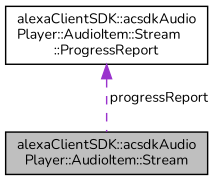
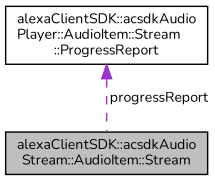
node "alexaClientSDK::acsdkAudio Player::AudioItem::Stream": label "alexaClientSDK::acsdkAudio Player::AudioItem::Stream" -> "alexaClientSDK::acsdkAudio Stream::AudioItem::Stream"
